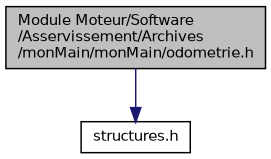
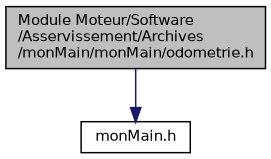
node "structures.h": label "structures.h" -> "monMain.h"
